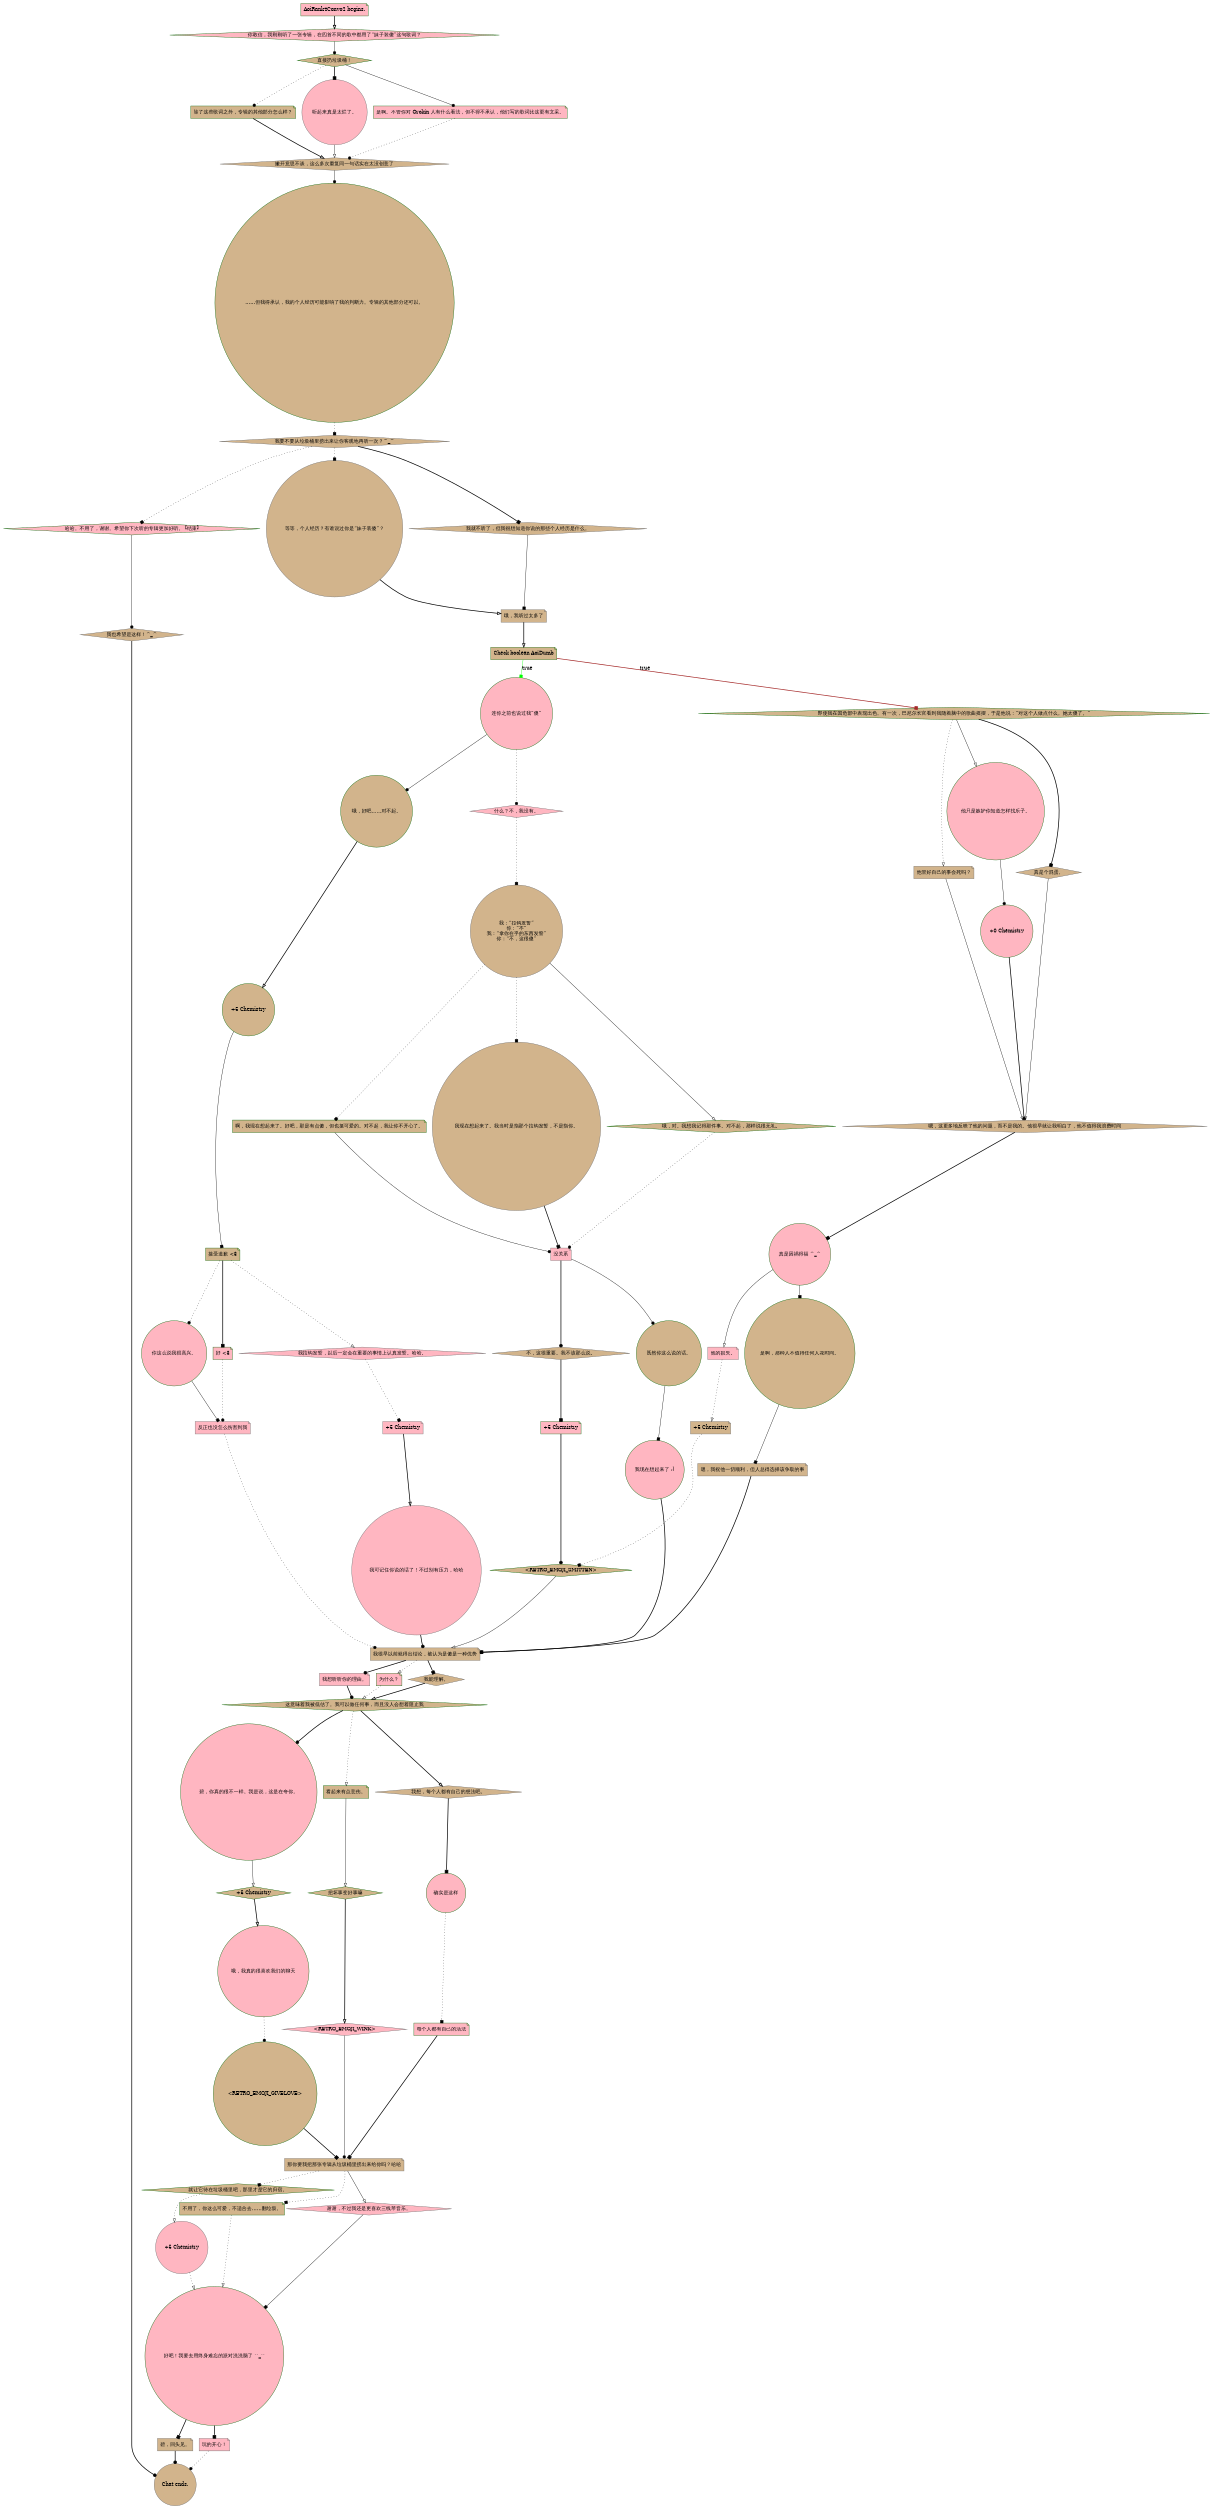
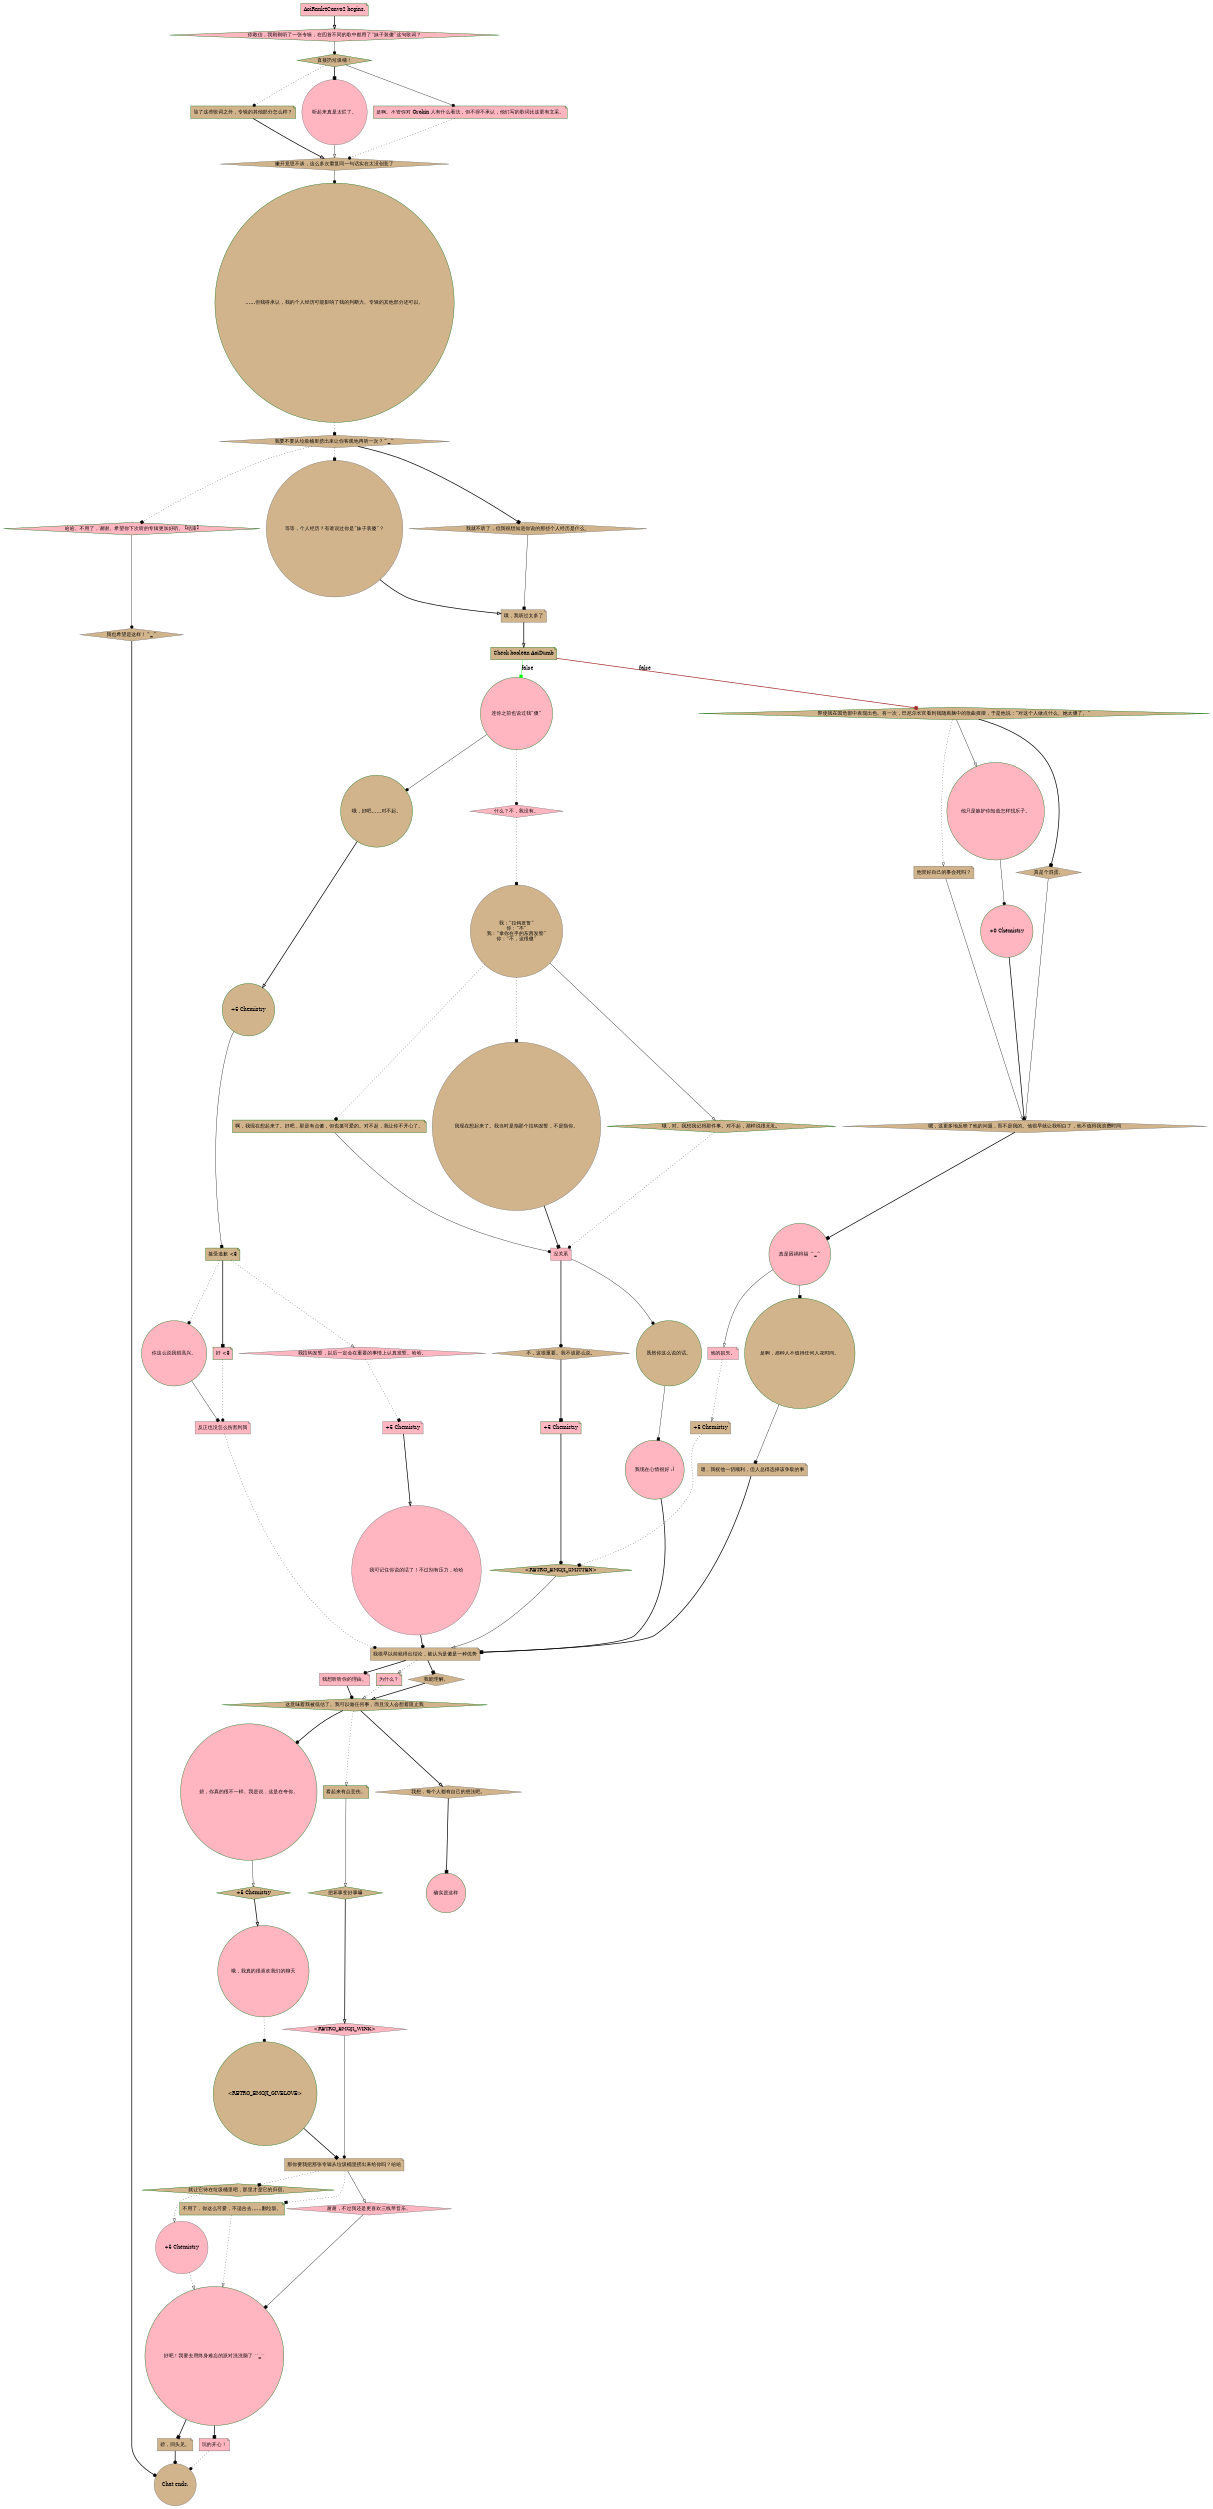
edge "Check boolean AoiDumb" -> "连你之前也说过我“傻”": label "true" -> "false"
edge "Check boolean AoiDumb" -> "即使我在国危部中表现出色。有一次，巴尼尔长官看到我随着脑中的歌曲摇摆，于是他说：“对这个人做点什么。她太傻了。”": label "true" -> "false"
node "我现在想起来了 ;)": label "我现在想起来了 ;)" -> "我现在心情很好 ;)"
node "每个人都有自己的活法": removed
